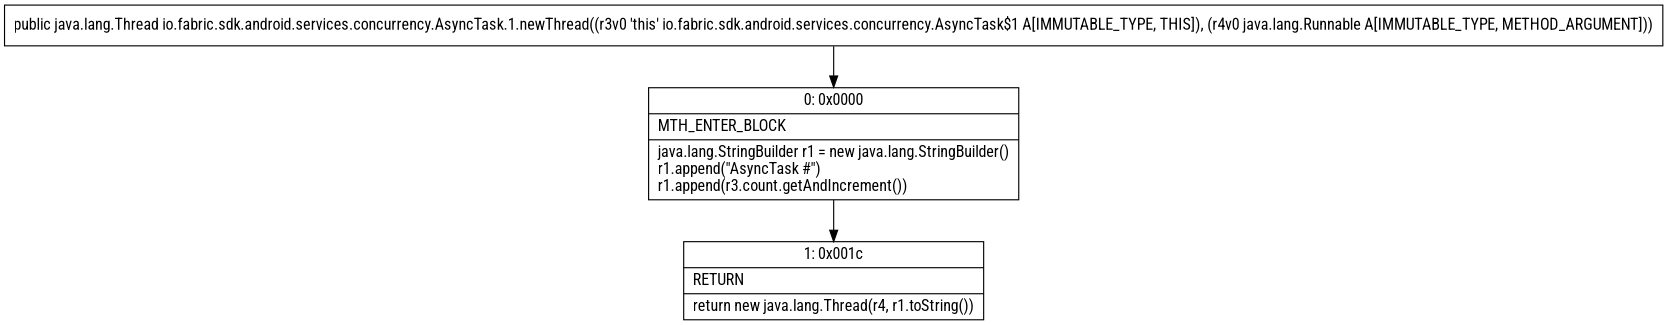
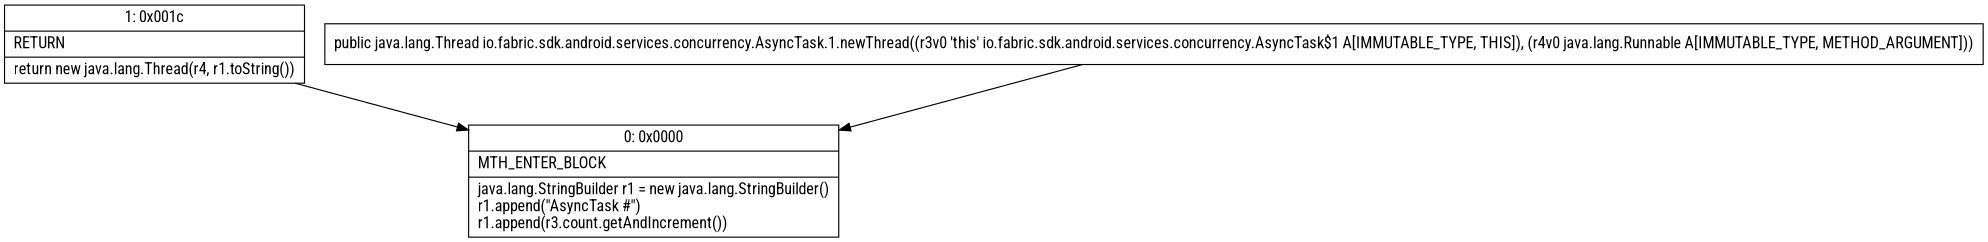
edge "0: 0x0000" -> "1: 0x001c": reversed
